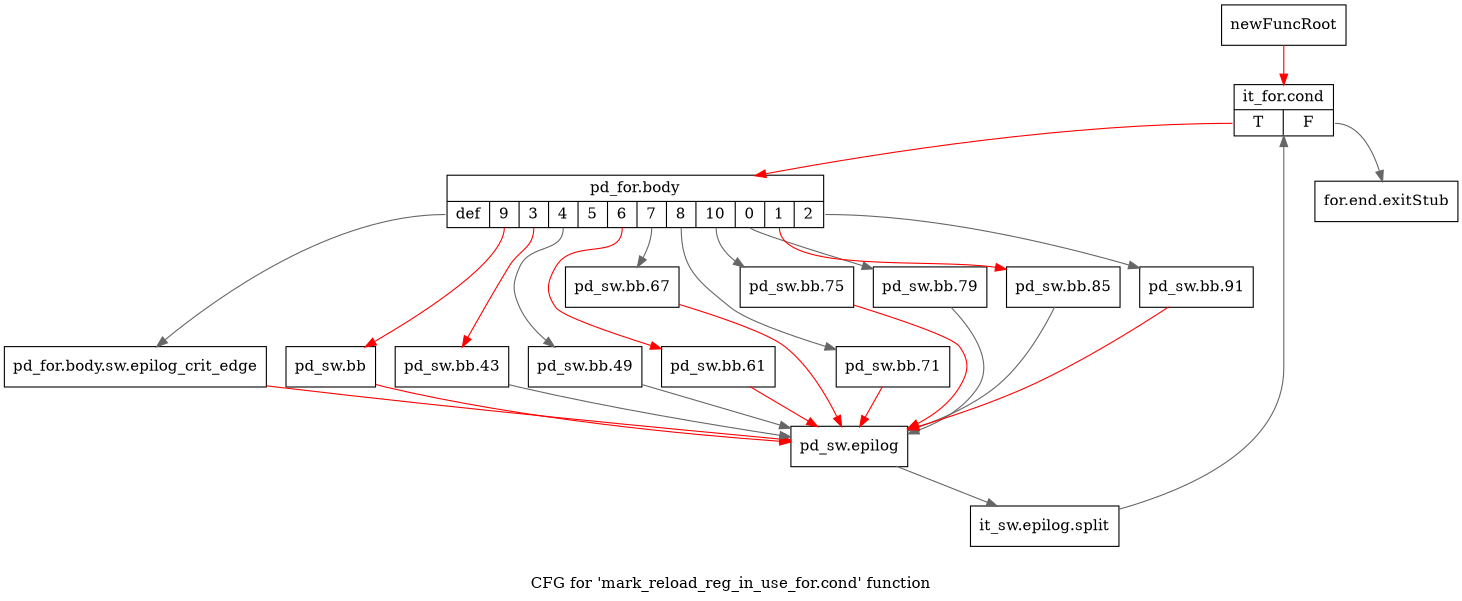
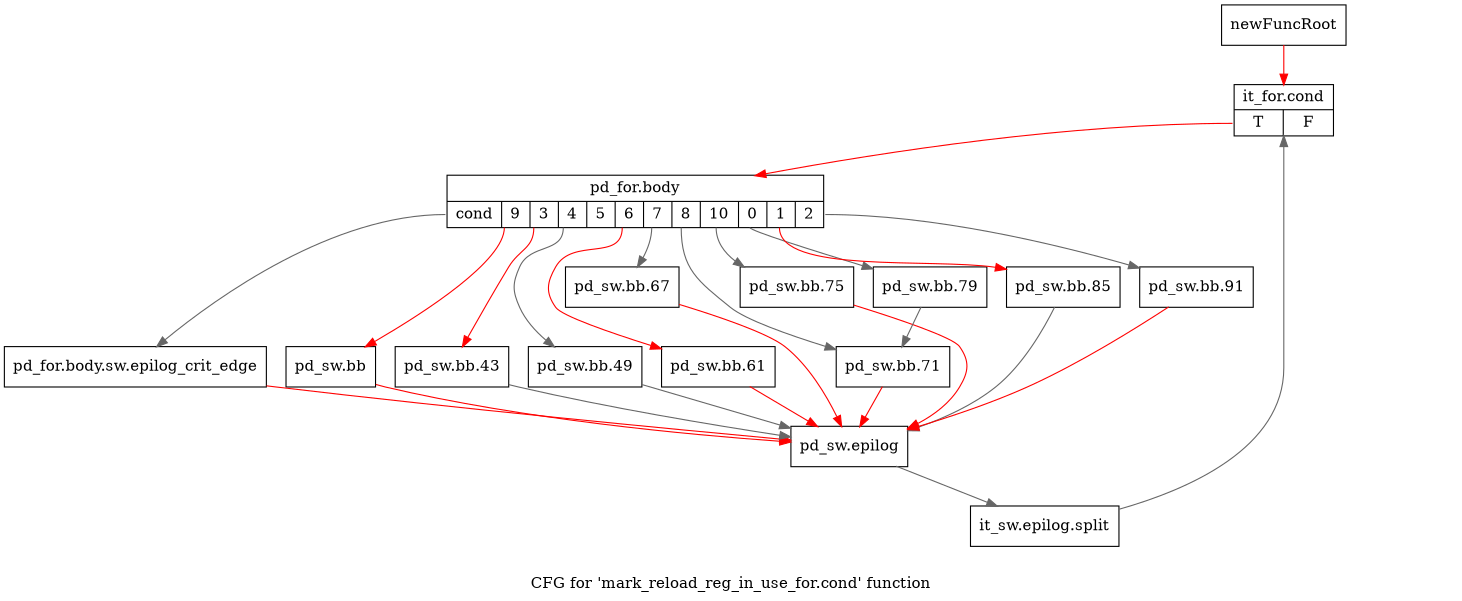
node "for.end.exitStub": removed
node "pd_for.body": text "def" -> "cond"
edge "pd_sw.bb.79" -> "pd_sw.epilog": now "pd_sw.bb.79" -> "pd_sw.bb.71"
